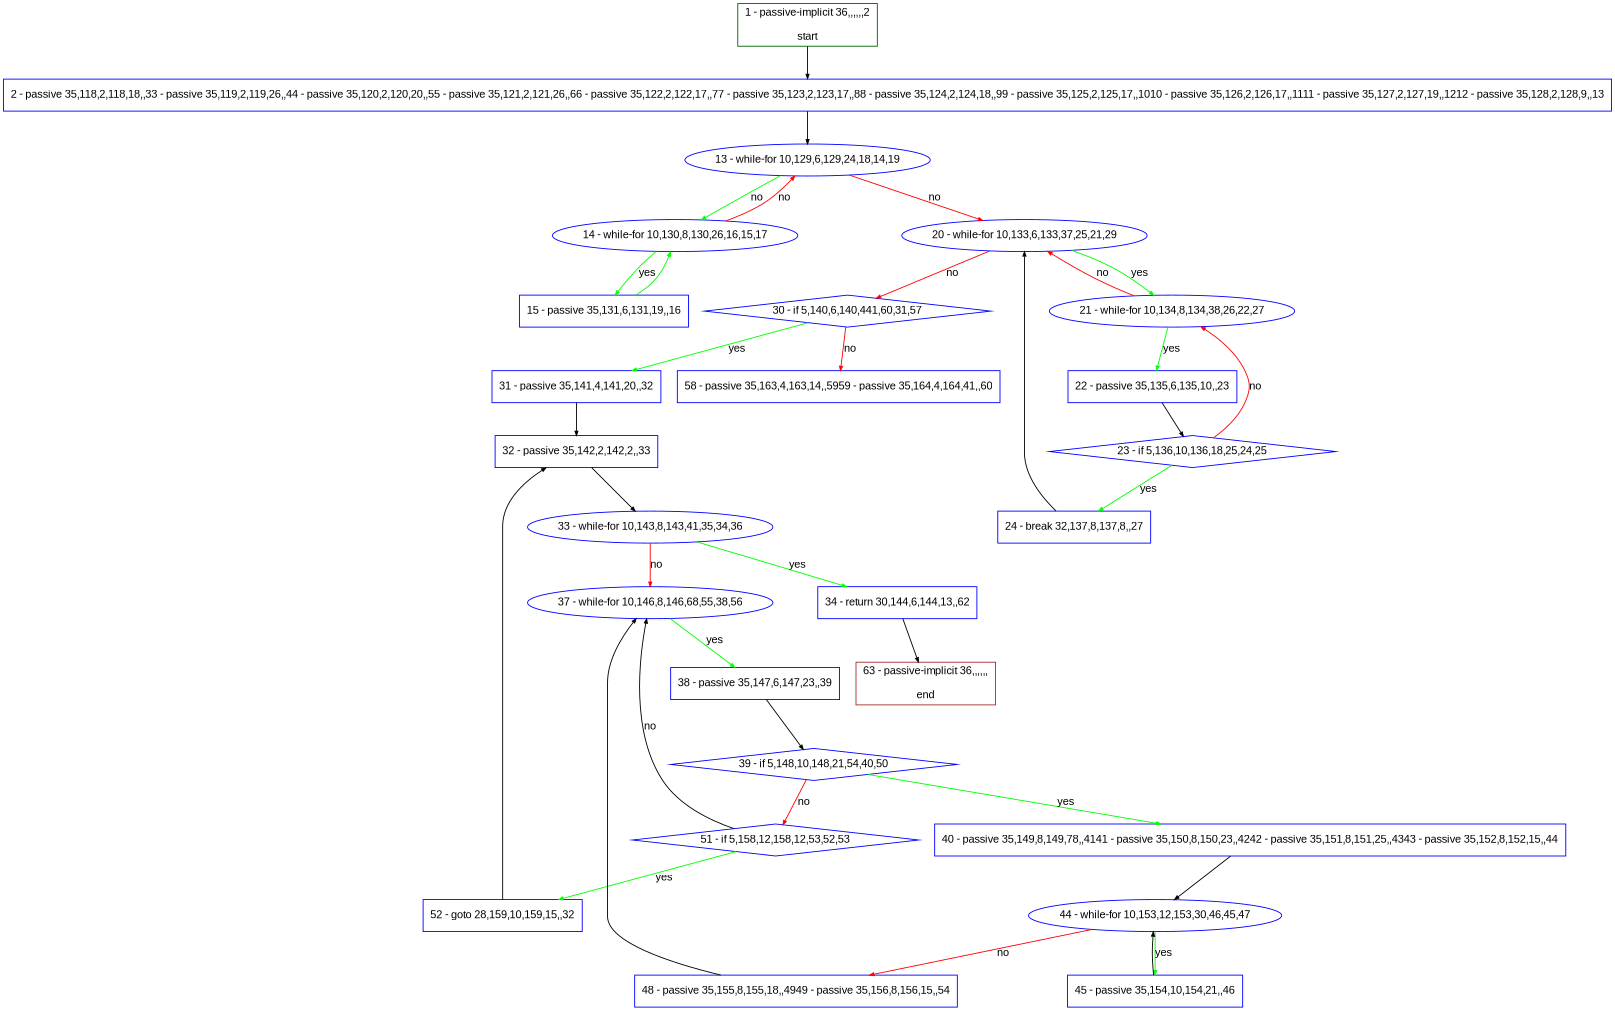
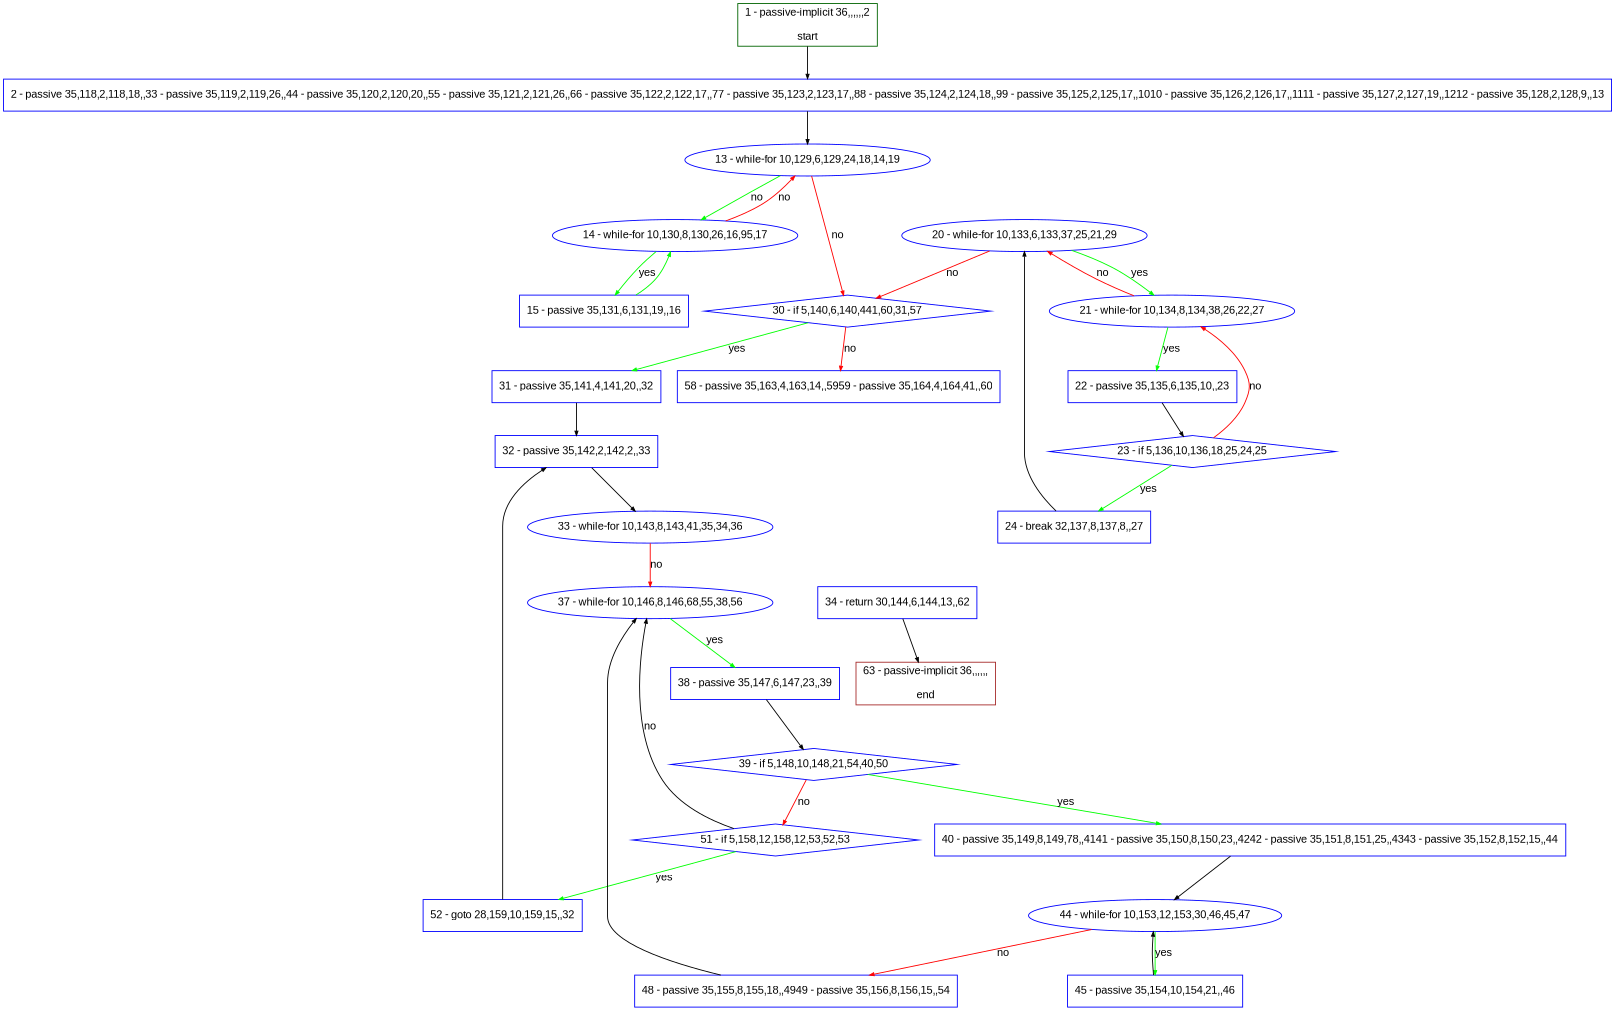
edge "13 - while-for 10,129,6,129,24,18,14,19" -> "20 - while-for 10,133,6,133,37,25,21,29": now "13 - while-for 10,129,6,129,24,18,14,19" -> "30 - if 5,140,6,140,441,60,31,57"
node "14 - while-for 10,130,8,130,26,16,15,17": label "14 - while-for 10,130,8,130,26,16,15,17" -> "14 - while-for 10,130,8,130,26,16,95,17"
edge "33 - while-for 10,143,8,143,41,35,34,36" -> "34 - return 30,144,6,144,13,,62": removed, label "yes"
